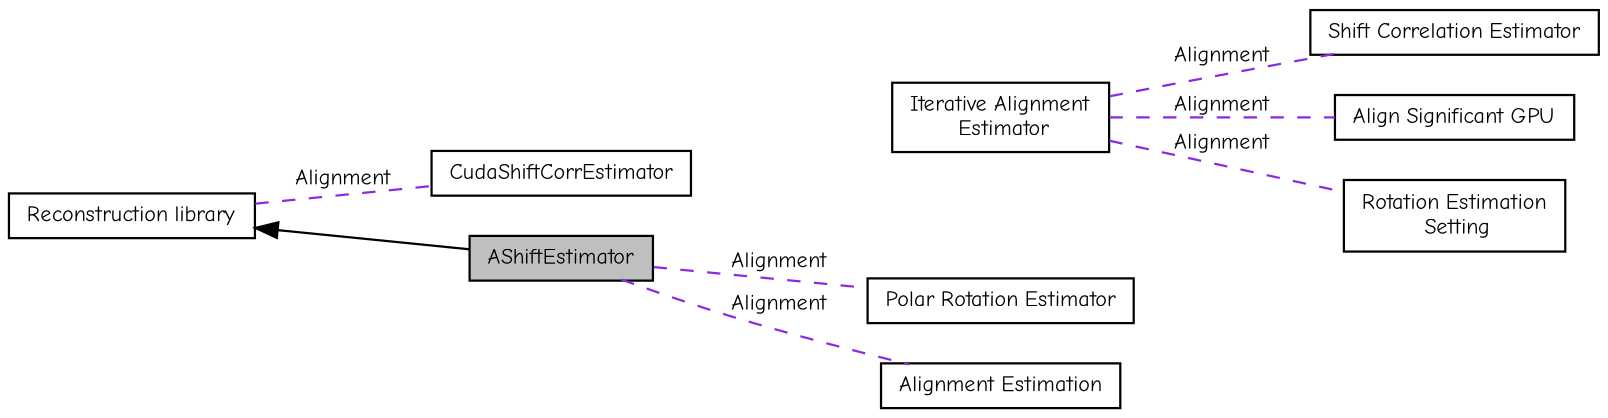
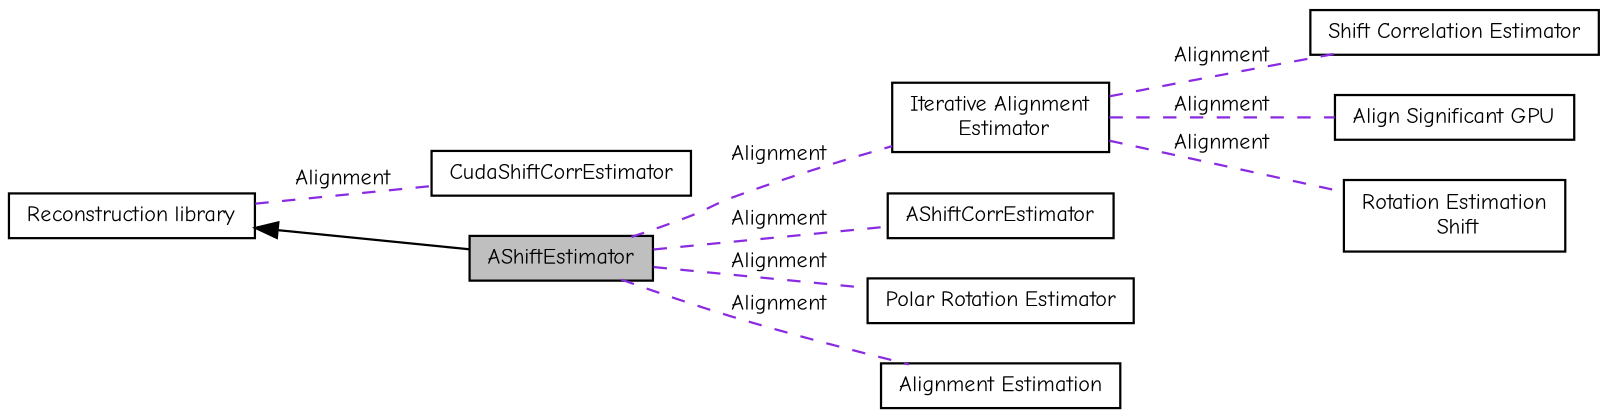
edge "Iterative Alignment Estimator" -- "AShiftEstimator": added, label "Alignment"
node "AShiftCorrEstimator": added
node "Rotation Estimation Setting": label "Rotation Estimation Setting" -> "Rotation Estimation Shift"
